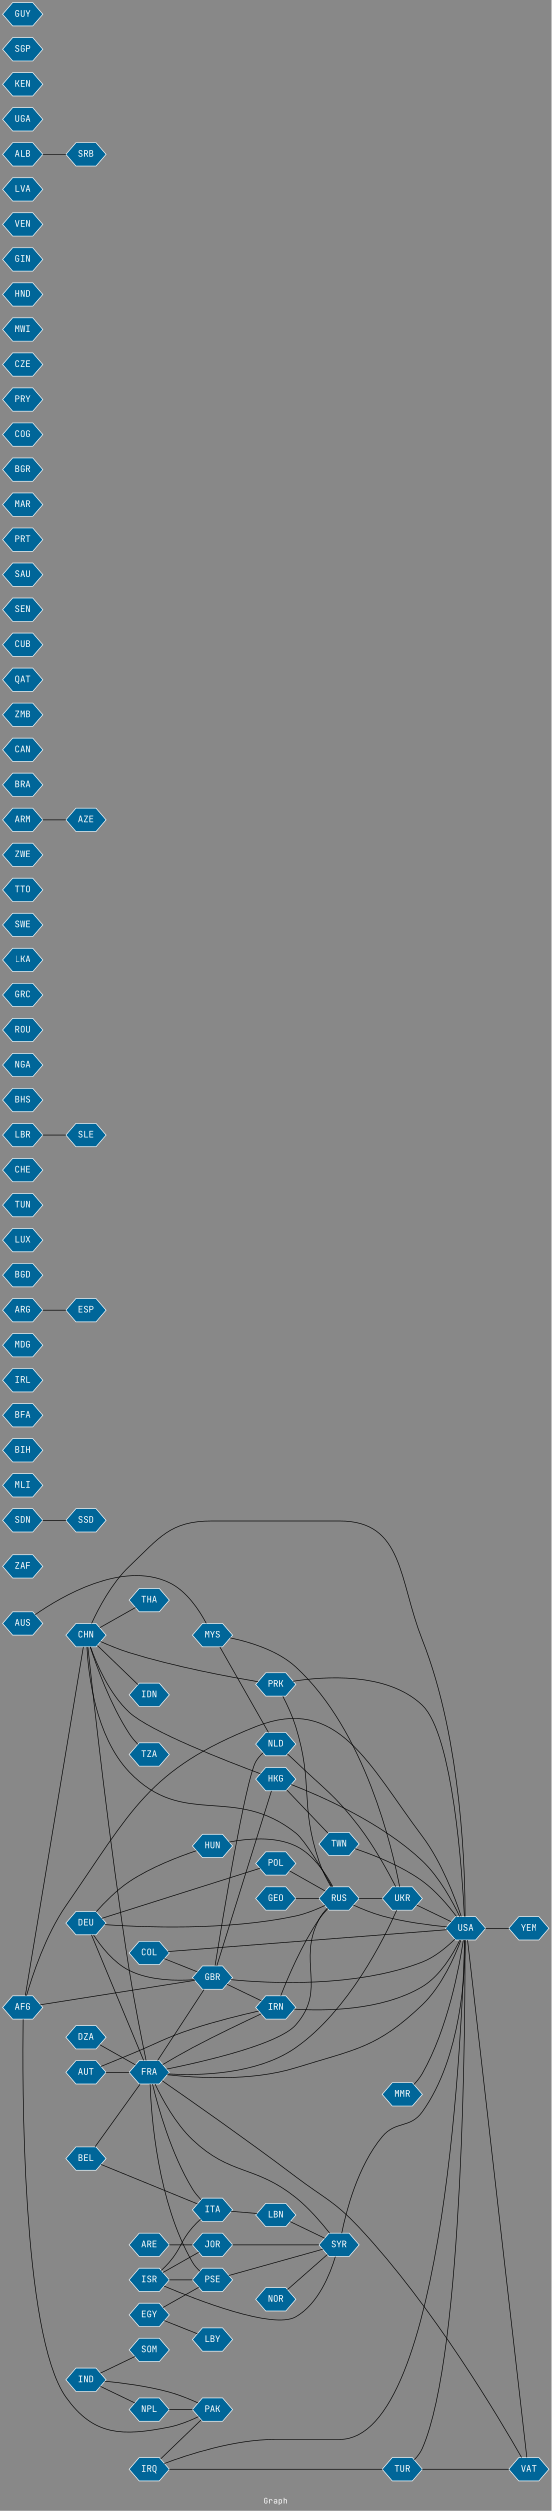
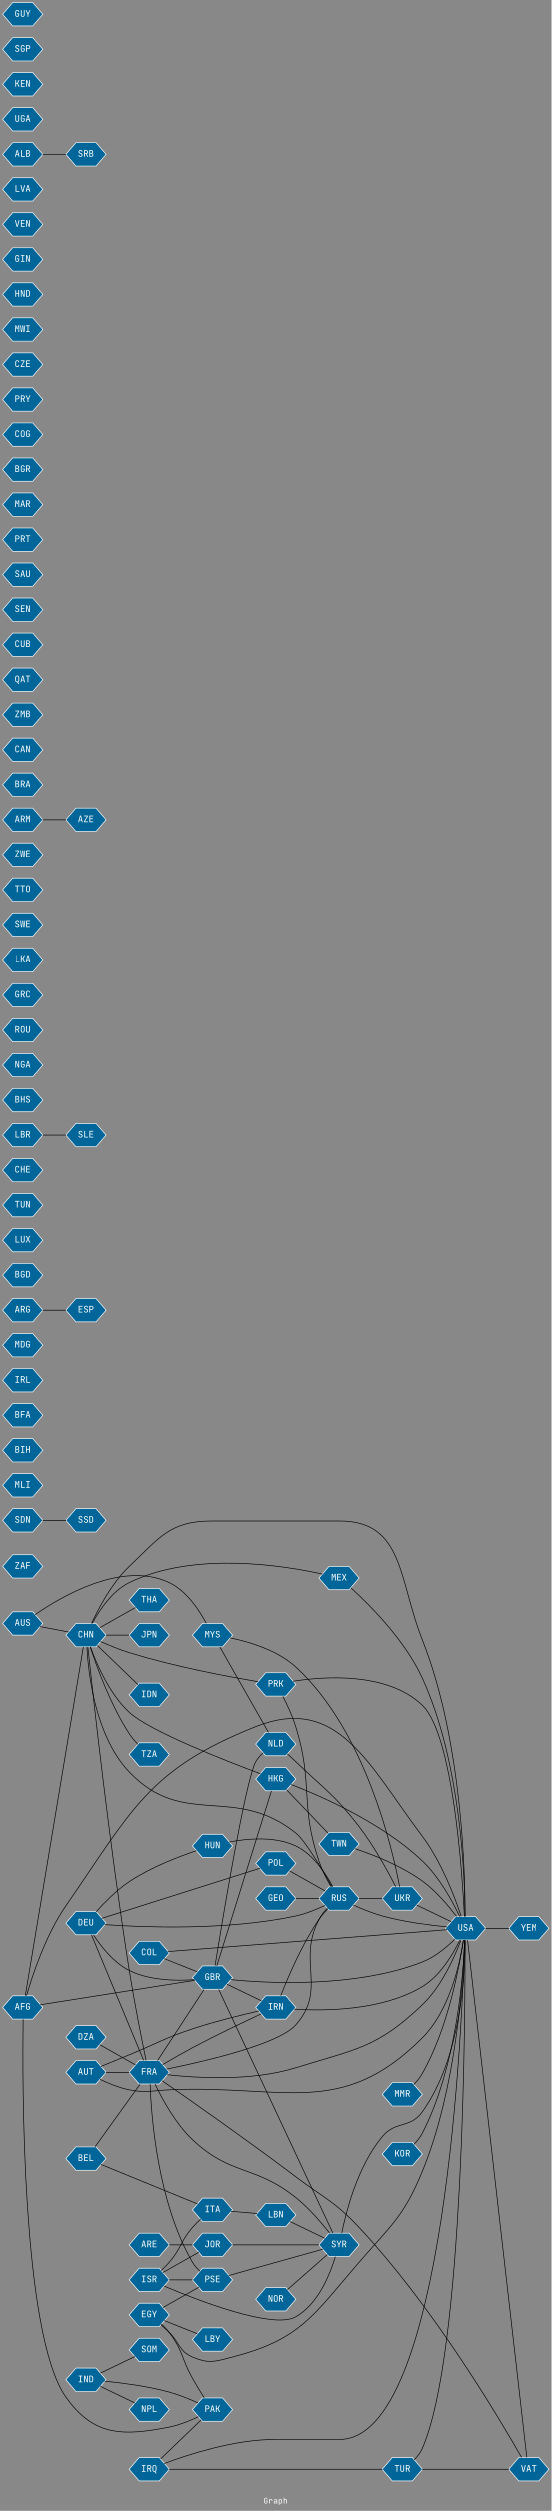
node "MEX": added
edge "AUS" -- "CHN": added
node "JPN": added
edge "UKR" -- "FRA": removed
edge "USA" -- "AUT": added
edge "GBR" -- "SYR": added
edge "FRA" -- "ITA": removed
node "KOR": added
edge "USA" -- "EGY": added
edge "NPL" -- "PAK": now "EGY" -- "PAK"
